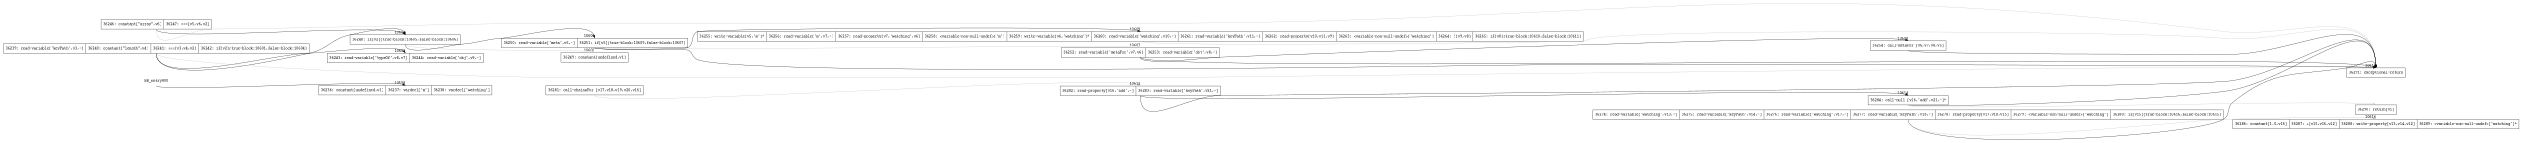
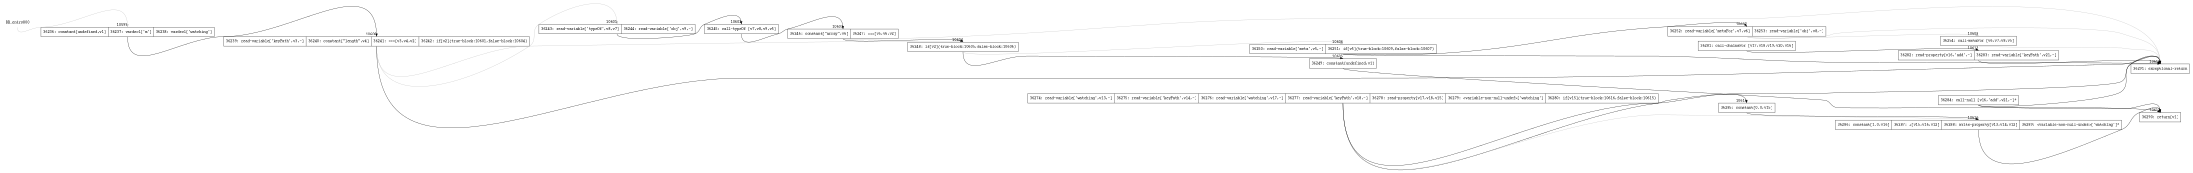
node "36245: call-typeOf [v7,v8,v9,v5]": added
edge "36236: constant[undefined,v1]" -> "36239: read-variable['keyPath',v3,-]": added
node "36255: write-variable[v5,'m']*": removed
edge "36248: if[v2](true-block:10605,false-block:10606)" -> "36250: read-variable['meta',v5,-]": color black -> gray
edge "36252: read-variable['metaFor',v7,v6]" -> "36254: call-metaFor [v6,v7,v8,v5]": color black -> gray
edge "36250: read-variable['meta',v5,-]" -> "36252: read-variable['metaFor',v7,v6]": color gray -> black
edge "36248: if[v2](true-block:10605,false-block:10606)" -> "36249: constant[undefined,v1]": color gray -> black
edge "36254: call-metaFor [v6,v7,v8,v5]" -> "36291: exceptional-return": color black -> gray
edge "36239: read-variable['keyPath',v3,-]" -> "36243: read-variable['typeOf',v8,v7]": color black -> gray
edge "36239: read-variable['keyPath',v3,-]" -> "36248: if[v2](true-block:10605,false-block:10606)": color black -> gray
edge "36252: read-variable['metaFor',v7,v6]" -> "36291: exceptional-return": color black -> gray
edge "36239: read-variable['keyPath',v3,-]" -> "36291: exceptional-return": color gray -> black
edge "BB_entry800" -> "36236: constant[undefined,v1]": color black -> gray
edge "36281: call-chainsFor [v17,v18,v19,v20,v16]" -> "36282: read-property[v16,'add',-]": color gray -> black
edge "36282: read-property[v16,'add',-]" -> "36284: call-null [v16,'add',v21,-]*": removed
edge "36249: constant[undefined,v1]" -> "36290: return[v1]": added
edge "36284: call-null [v16,'add',v21,-]*" -> "36290: return[v1]": color gray -> black
node "36285: constant[0.0,v15]": added
edge "36286: constant[1.0,v16]" -> "36290: return[v1]": added
